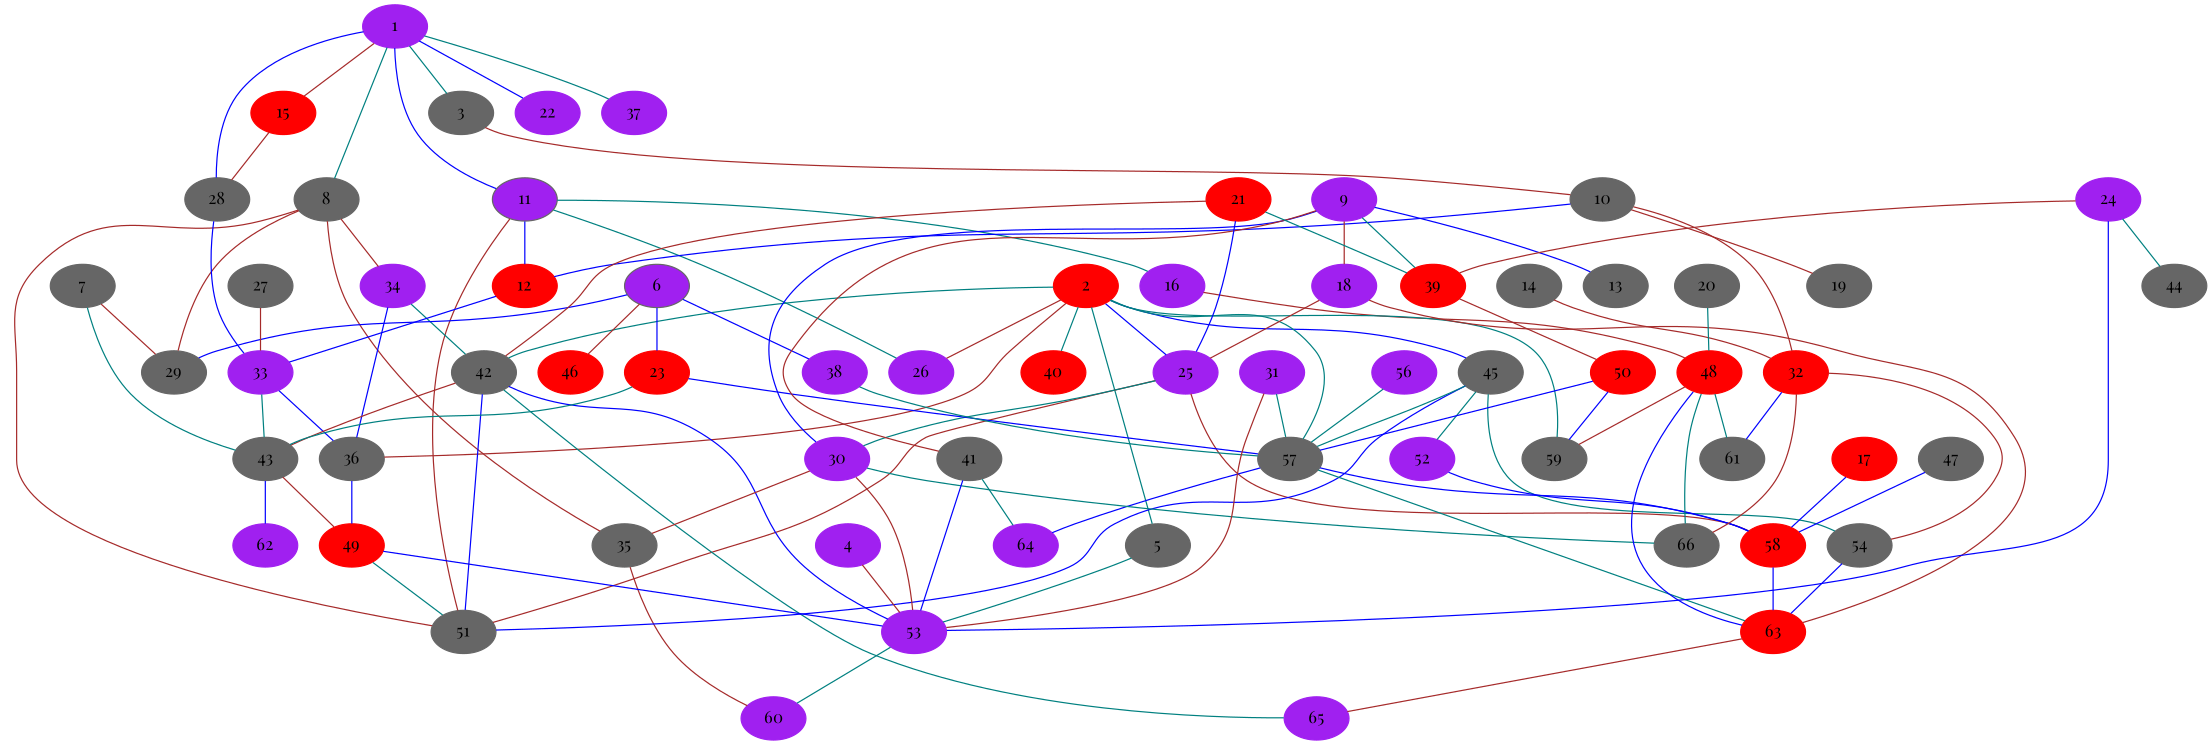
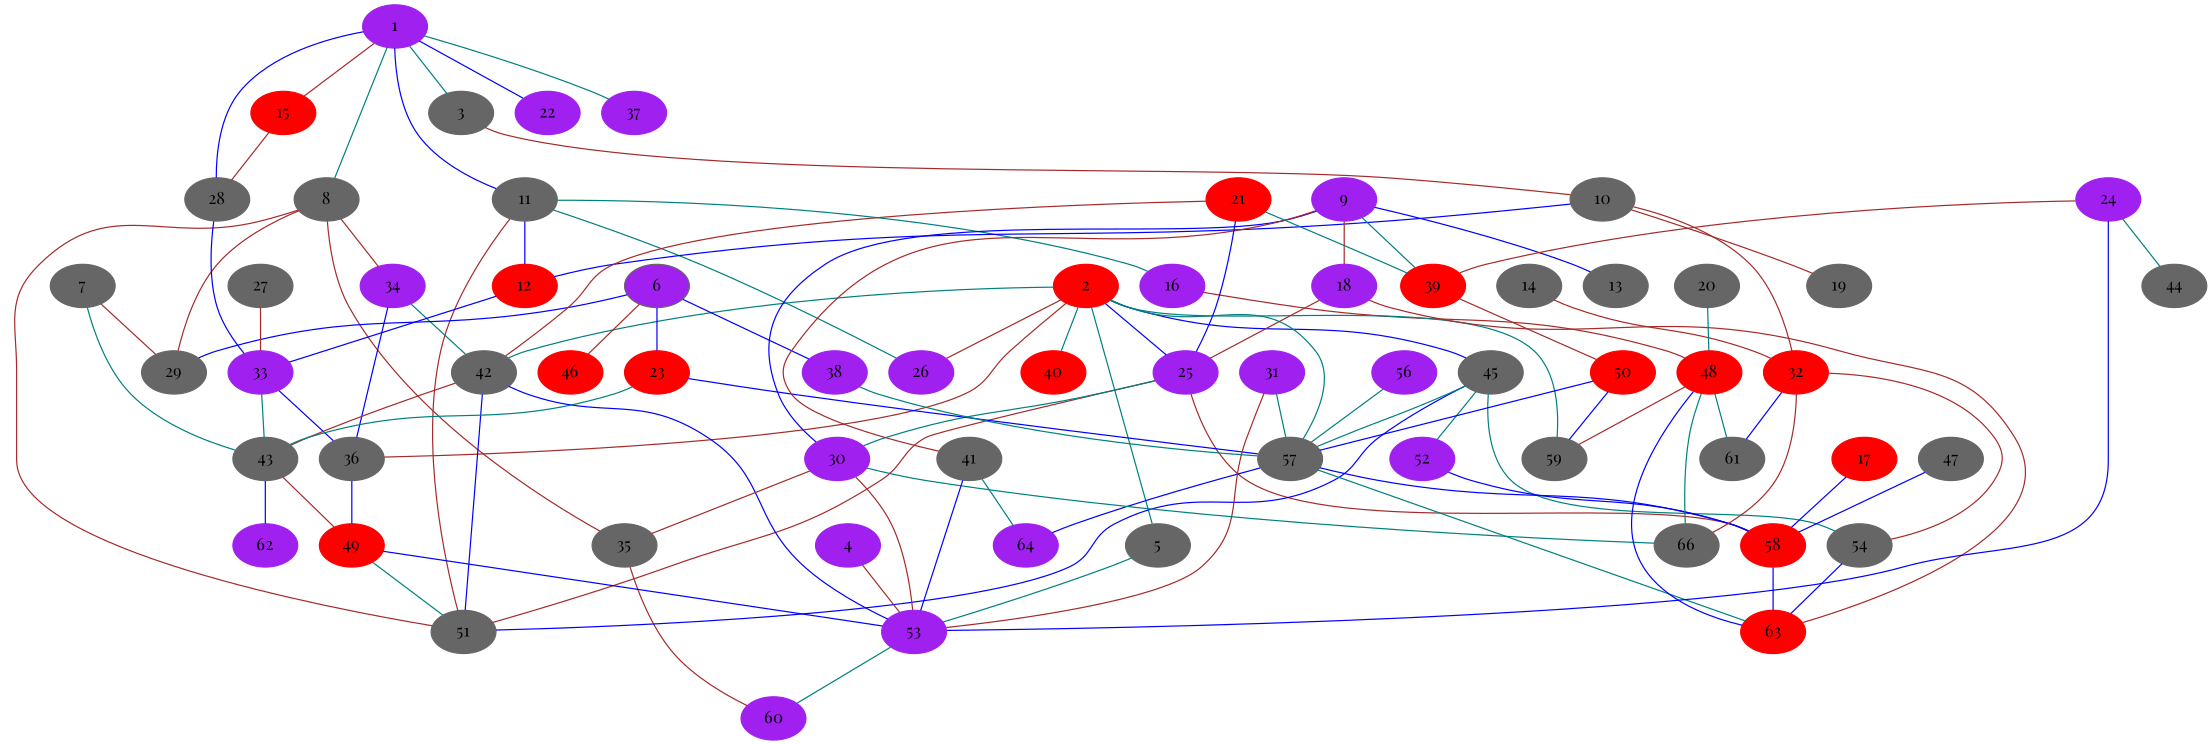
node "11": fillcolor purple -> gray40
node "65": removed
